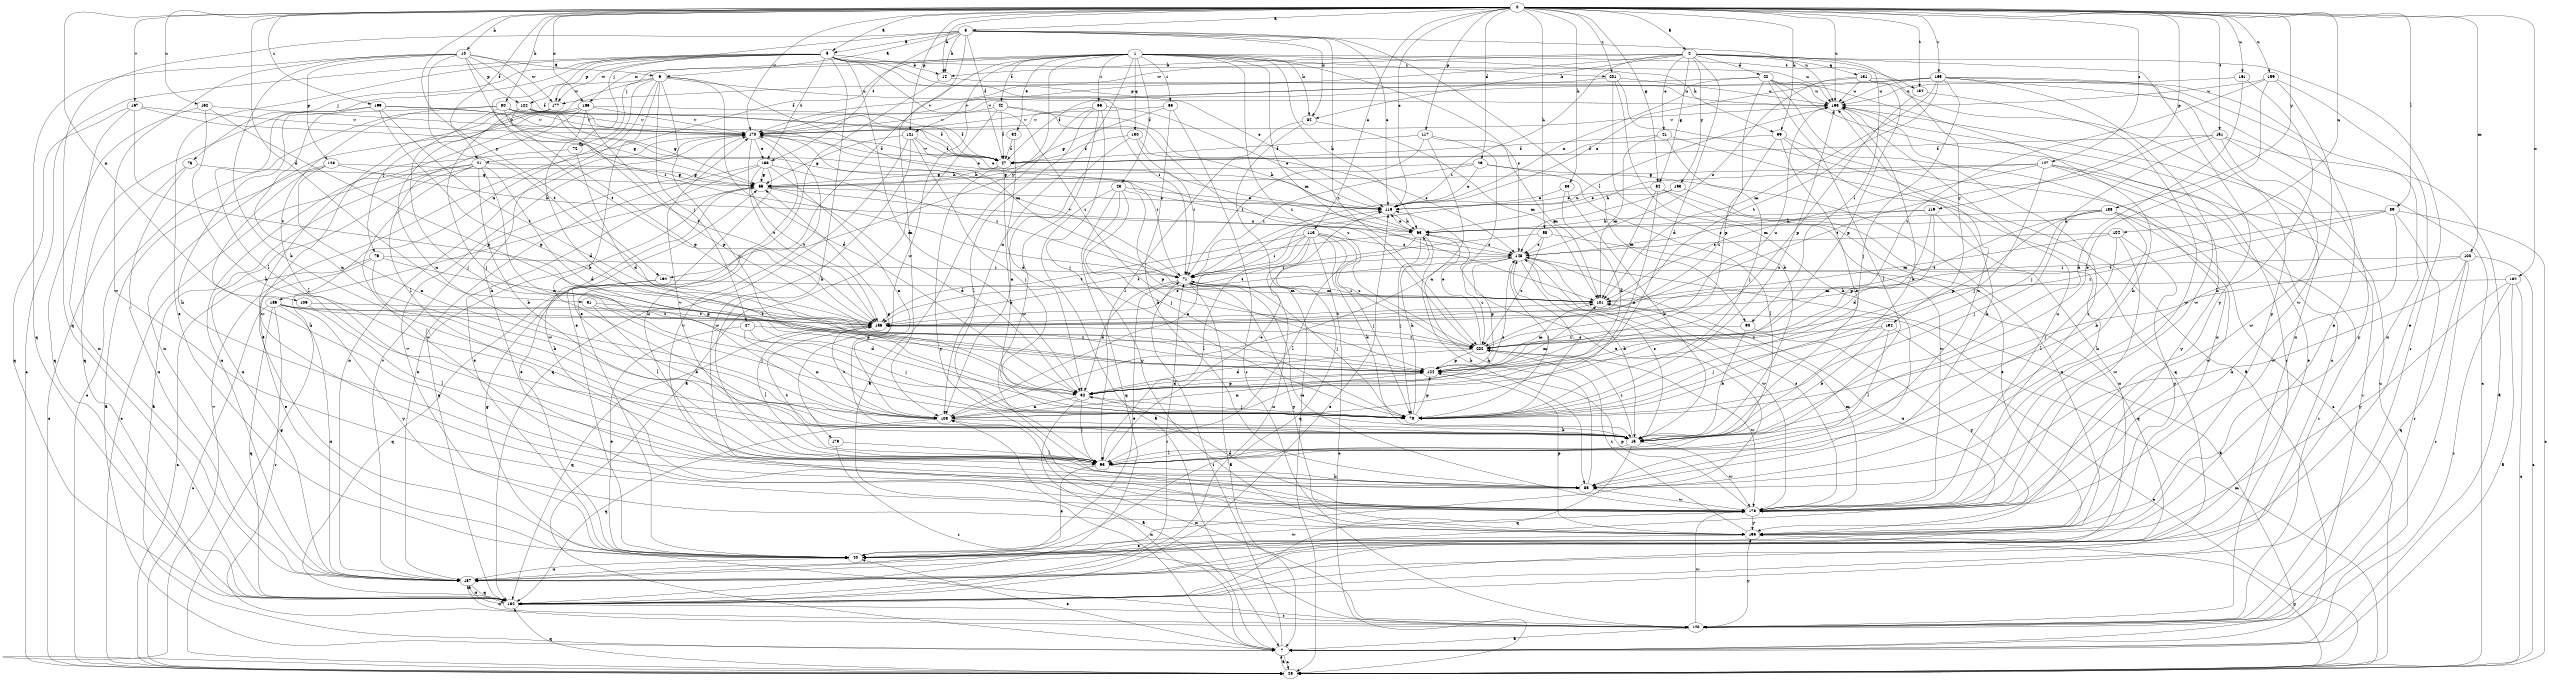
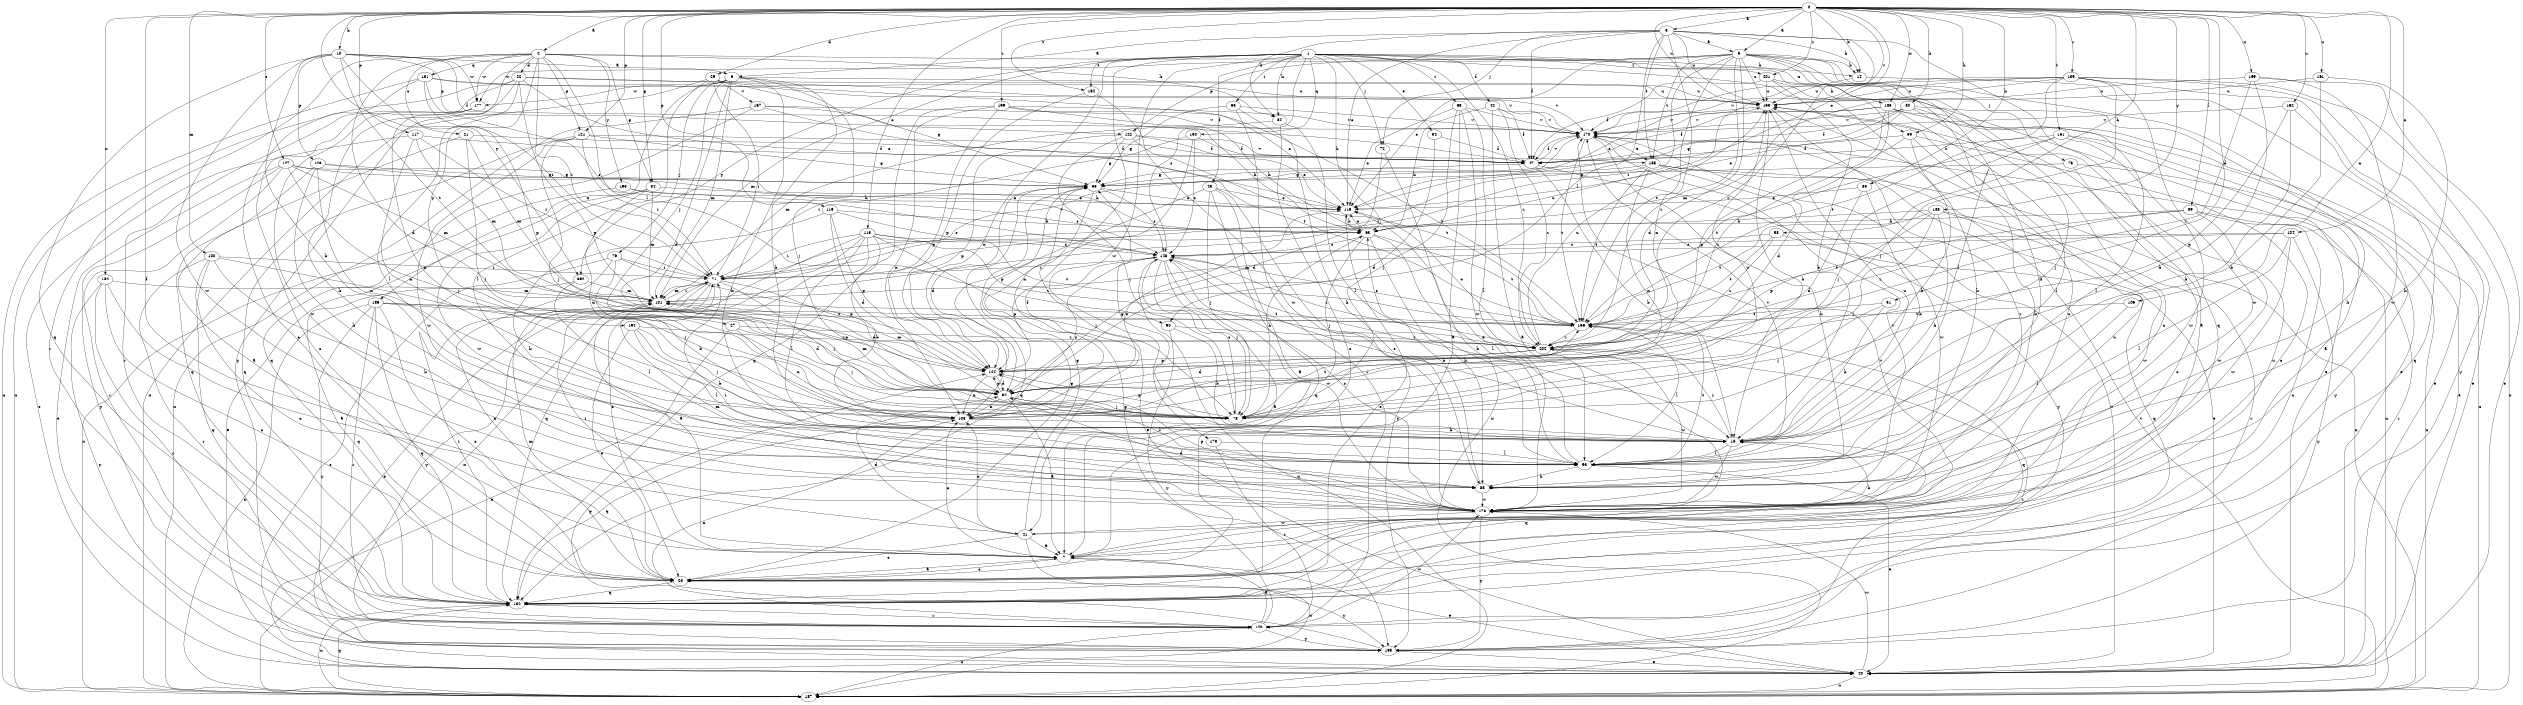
edge "0" -> "167": now "29" -> "167"
edge "122" -> "170": now "122" -> "155"
node "192": label "192" -> "692"
edge "41" -> "178": reversed
